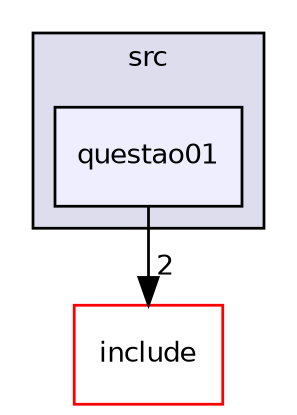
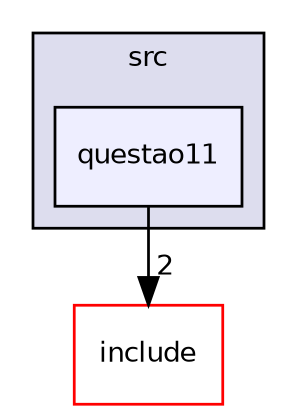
node "questao01": label "questao01" -> "questao11"
